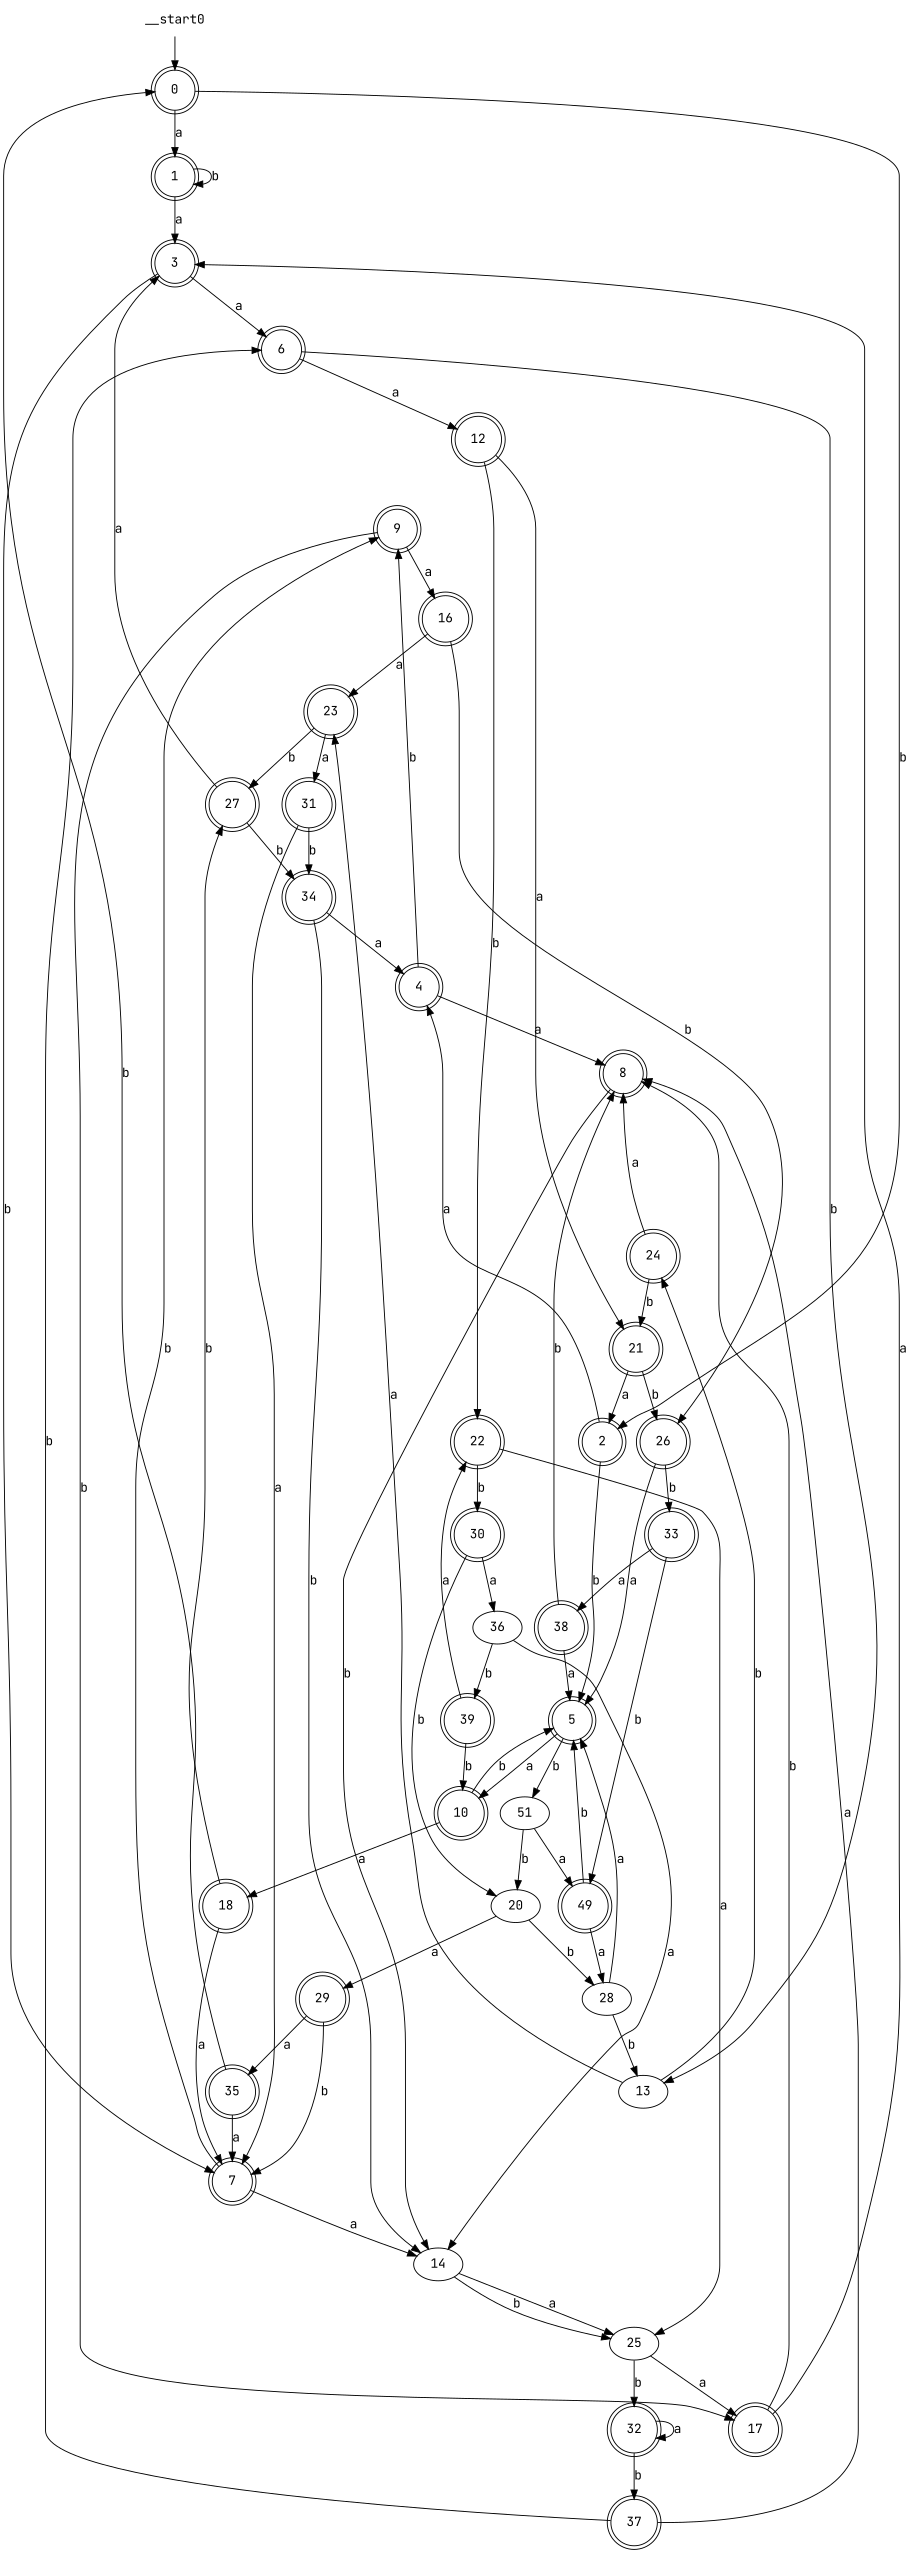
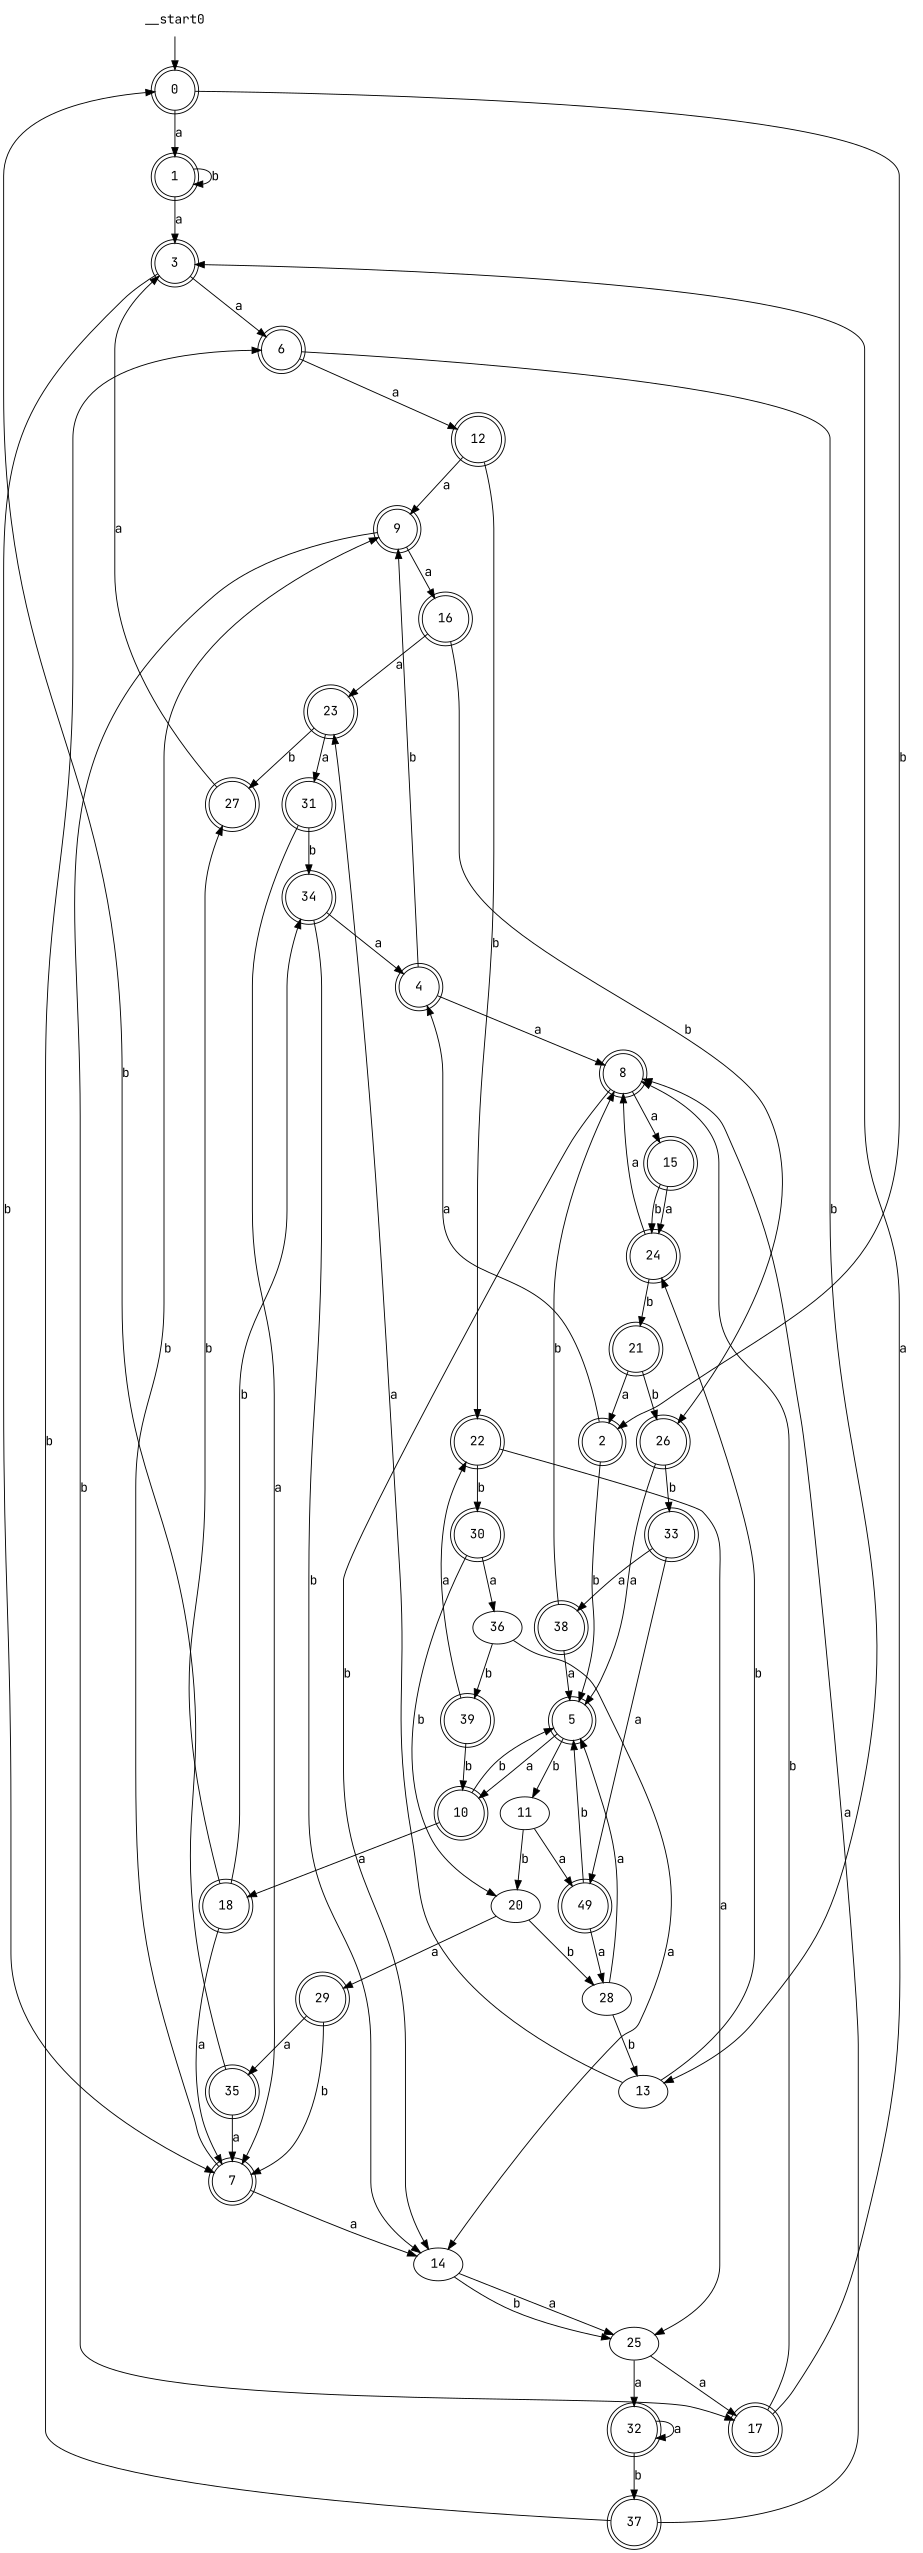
edge "27" -> "34": now "18" -> "34"
edge "12" -> "21": now "12" -> "9"
node "15": added
edge "33" -> "49": label "b" -> "a"
node "51": label "51" -> "11"
edge "25" -> "32": label "b" -> "a"
